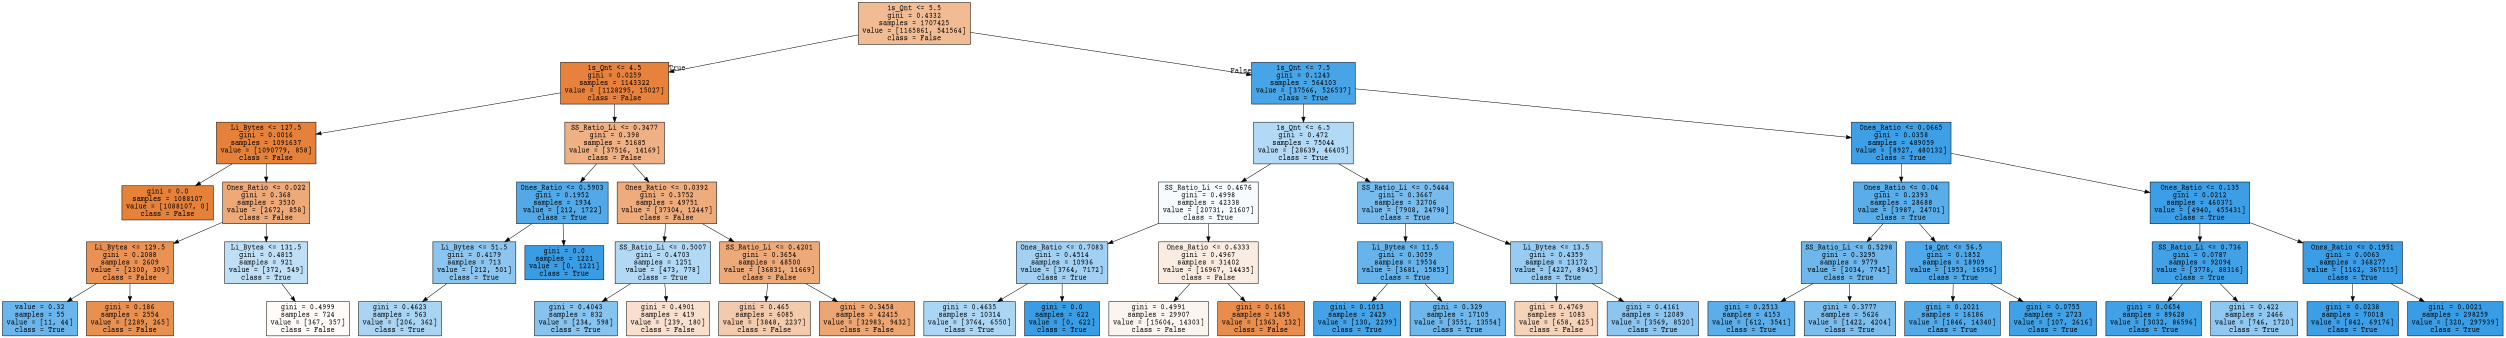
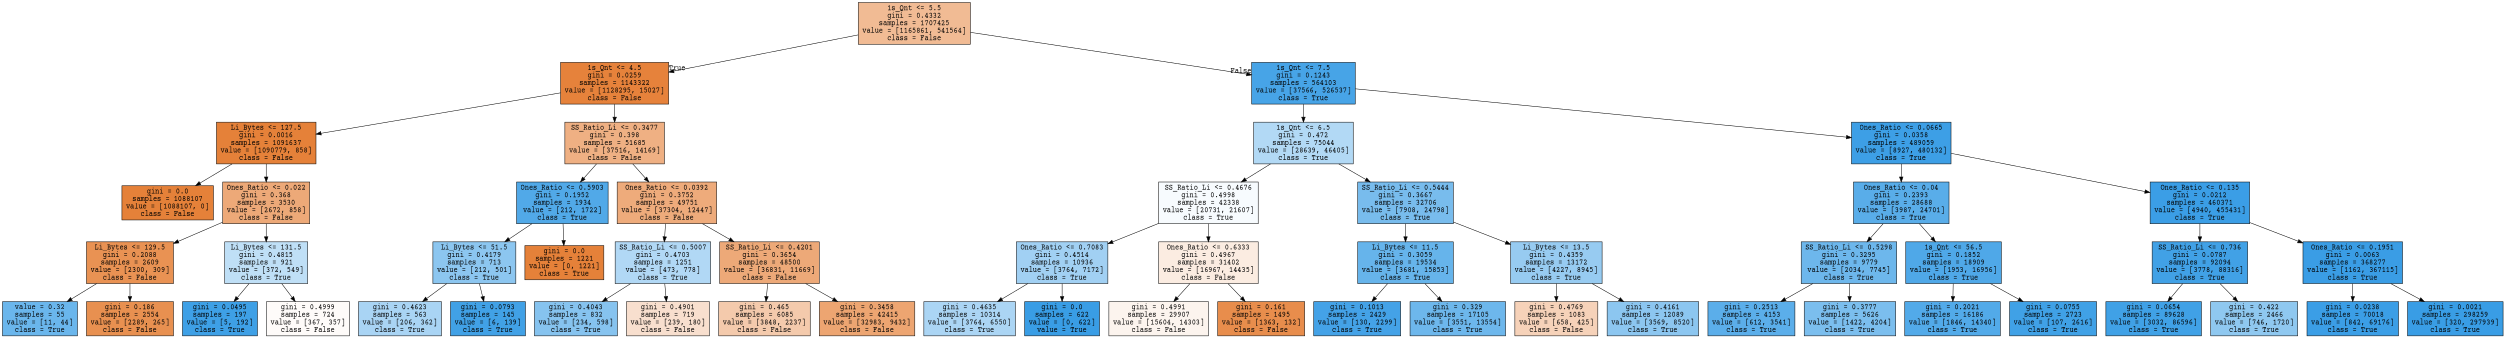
node "gini = 0.0 samples = 1221 value = [0, 1221] class = True": fillcolor #399de5ff -> #e58139ff
node "gini = 0.0495 samples = 197 value = [5, 192] class = True": added
node "gini = 0.0793 samples = 145 value = [6, 139] class = True": added
node "gini = 0.4901 samples = 419 value = [239, 180] class = False": label "gini = 0.4901 samples = 419 value = [239, 180] class = False" -> "gini = 0.4901 samples = 719 value = [239, 180] class = False"
node "gini = 0.0 samples = 622 value = [0, 622] class = True": label "gini = 0.0 samples = 622 value = [0, 622] class = True" -> "gini = 0.0 samples = 622 value = [0, 622] value = True"
